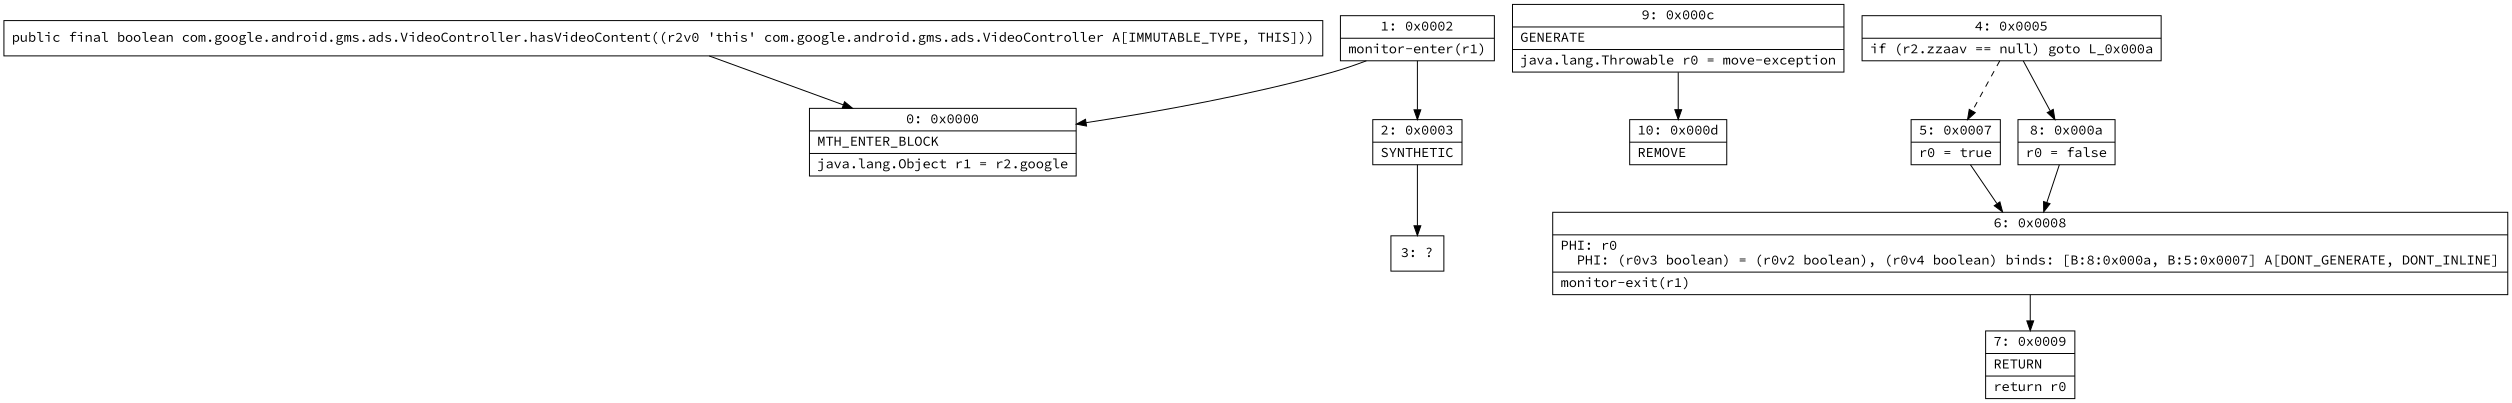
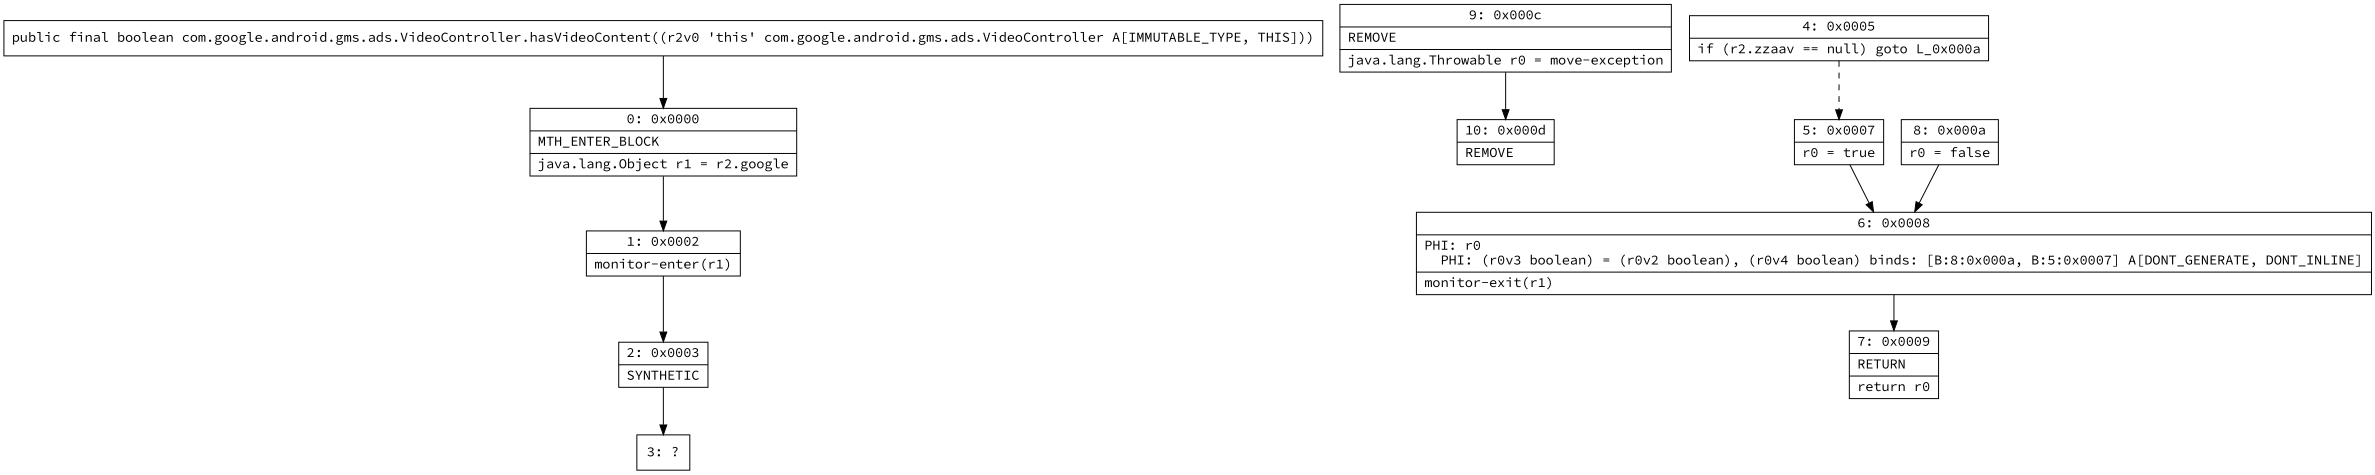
node "9: 0x000c": text "GENERATE" -> "REMOVE"
edge "4: 0x0005" -> "8: 0x000a": removed
edge "1: 0x0002" -> "0: 0x0000": reversed
